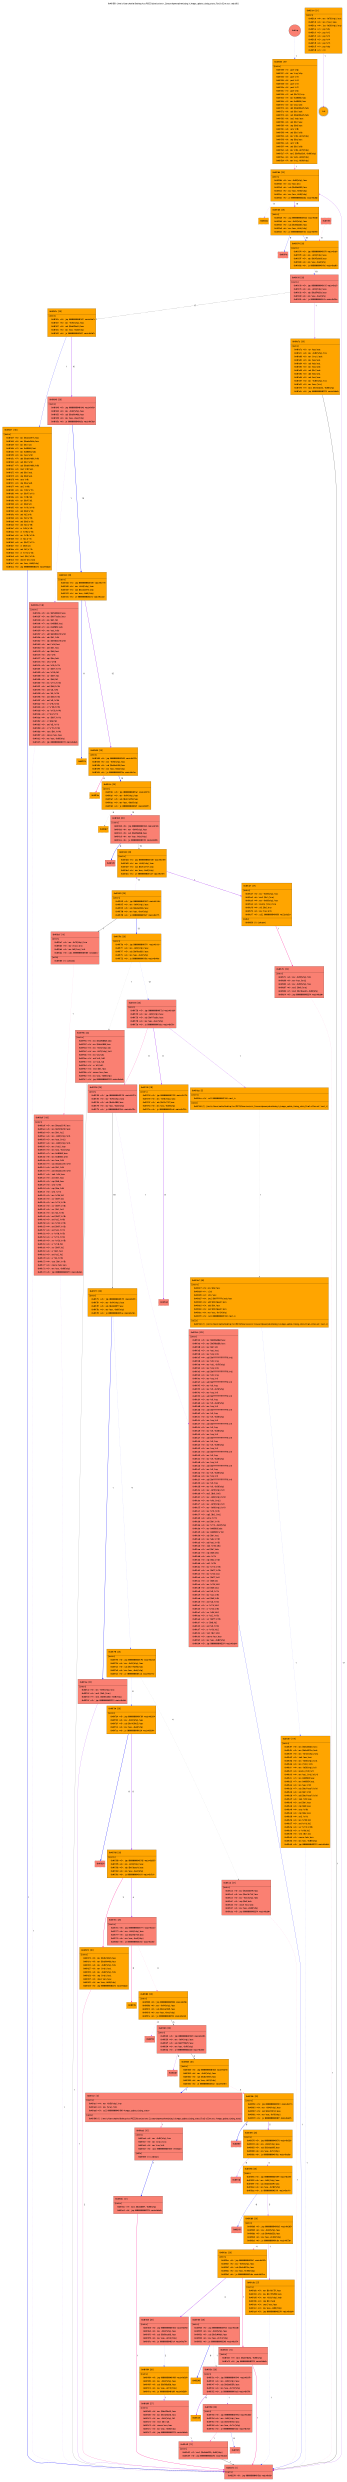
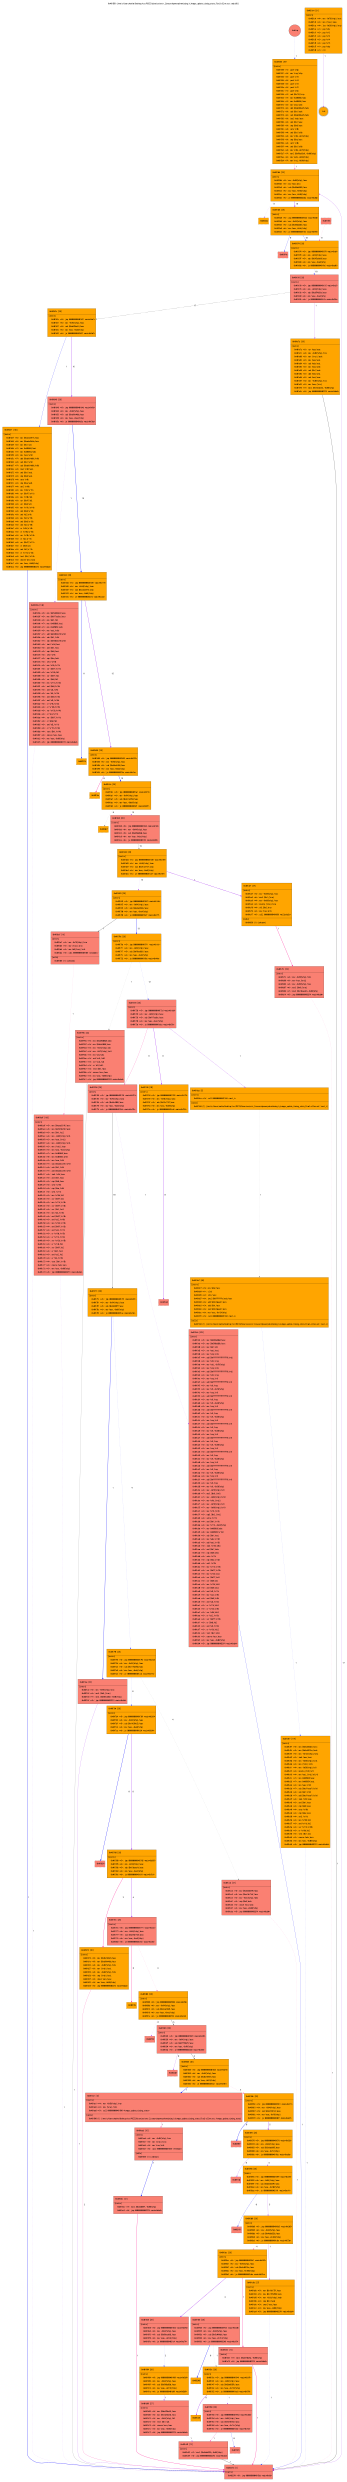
node "0x4021d9": removed
edge "0x4016f0 [28]" -> "0x4016d4 [28]": reversed
node "0x40193c [28]": fillcolor salmon -> orange
